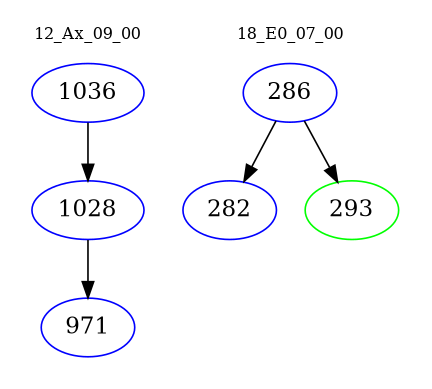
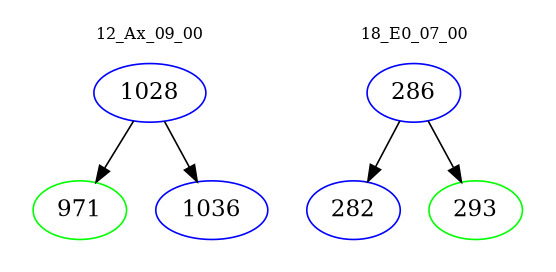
edge "1036" -> "1028": reversed
node "971": color blue -> green
